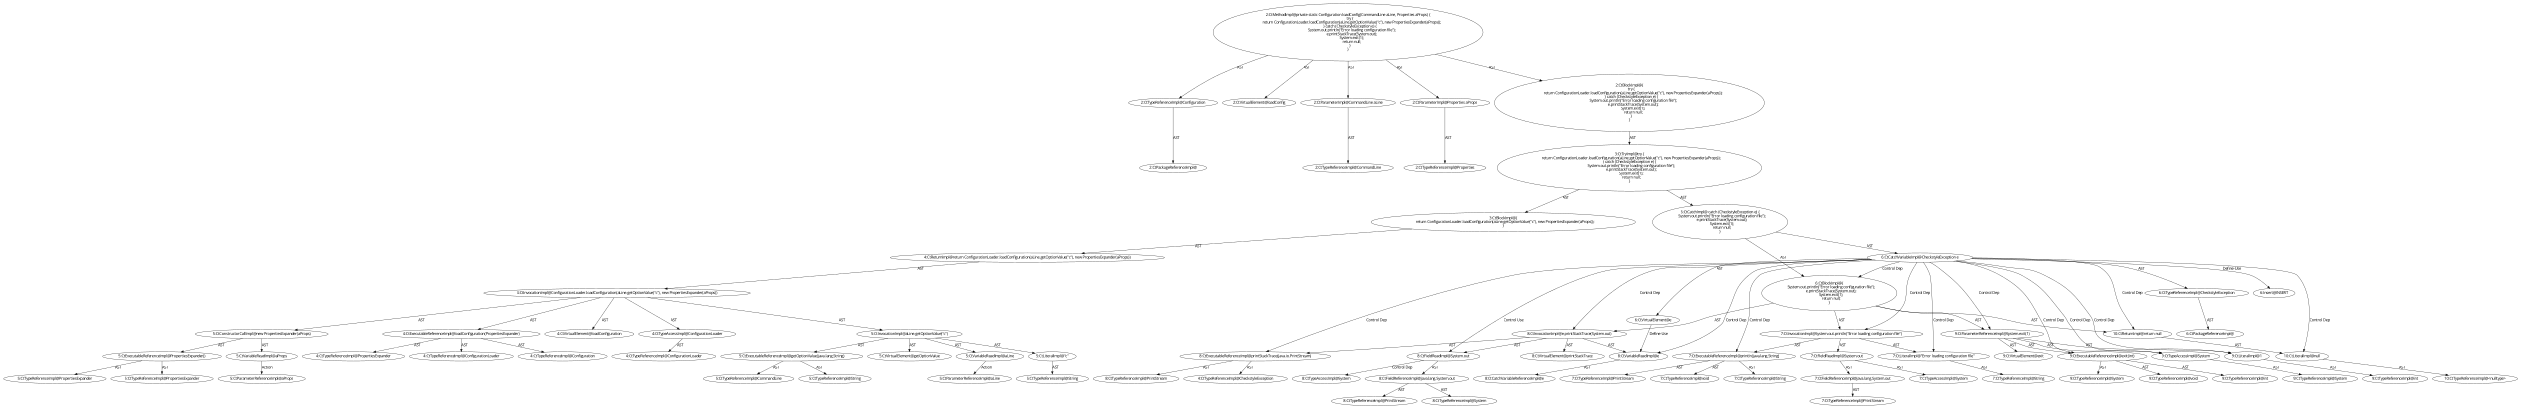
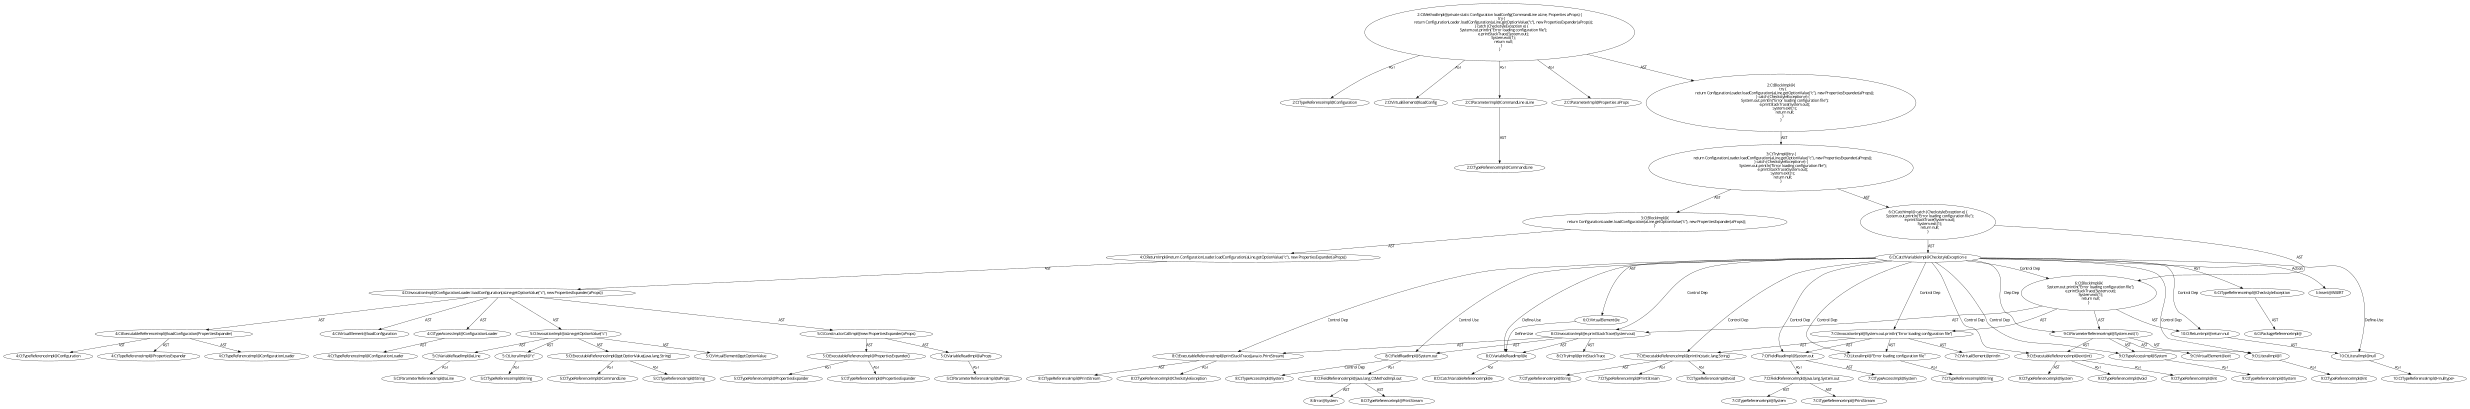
node "2:CtPackageReferenceImpl@": removed
node "2:CtTypeReferenceImpl@Properties": removed
edge "6:CtCatchVariableImpl@CheckstyleException e" -> "6:Insert@INSERT": label "Define-Use" -> "Action"
edge "6:CtCatchVariableImpl@CheckstyleException e" -> "7:CtFieldReadImpl@System.out": added, label "Control Dep"
edge "6:CtCatchVariableImpl@CheckstyleException e" -> "9:CtParameterReferenceImpl@System.exit(1)": label "Control Dep" -> "Dep Dep"
edge "6:CtCatchVariableImpl@CheckstyleException e" -> "8:CtVariableReadImpl@e": label "Control Dep" -> "Define-Use"
edge "6:CtCatchVariableImpl@CheckstyleException e" -> "10:CtLiteralImpl@null": label "Control Dep" -> "Define-Use"
node "8:CtVirtualElement@printStackTrace": label "8:CtVirtualElement@printStackTrace" -> "8:CtTryImpl@printStackTrace"
node "7:CtExecutableReferenceImpl@println(java.lang.String)": label "7:CtExecutableReferenceImpl@println(java.lang.String)" -> "7:CtExecutableReferenceImpl@println(static.lang.String)"
node "7:CtVirtualElement@println": added
edge "5:CtVariableReadImpl@aProps" -> "5:CtParameterReferenceImpl@aProps": label "Action" -> "AST"
edge "5:CtVariableReadImpl@aLine" -> "5:CtParameterReferenceImpl@aLine": label "Action" -> "AST"
node "4:CtTypeReferenceImpl@CheckstyleException": label "4:CtTypeReferenceImpl@CheckstyleException" -> "8:CtTypeReferenceImpl@CheckstyleException"
node "8:CtFieldReferenceImpl@java.lang.System.out": label "8:CtFieldReferenceImpl@java.lang.System.out" -> "8:CtFieldReferenceImpl@java.lang.CtMethodImpl.out"
node "8:CtTypeReferenceImpl@System": label "8:CtTypeReferenceImpl@System" -> "8:Error@System"
node "7:CtTypeReferenceImpl@System": added
